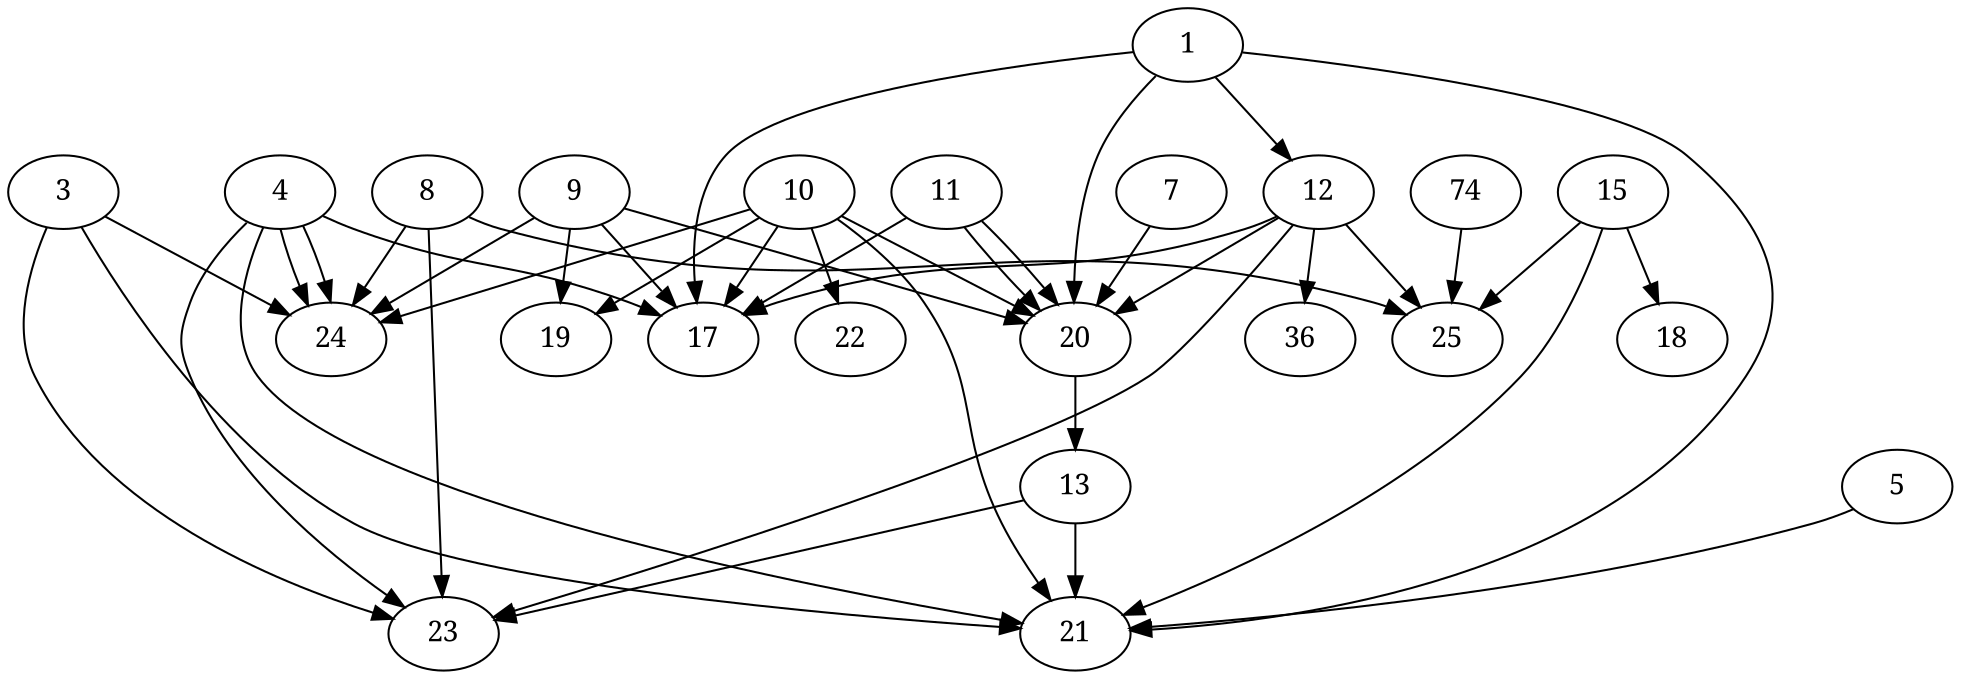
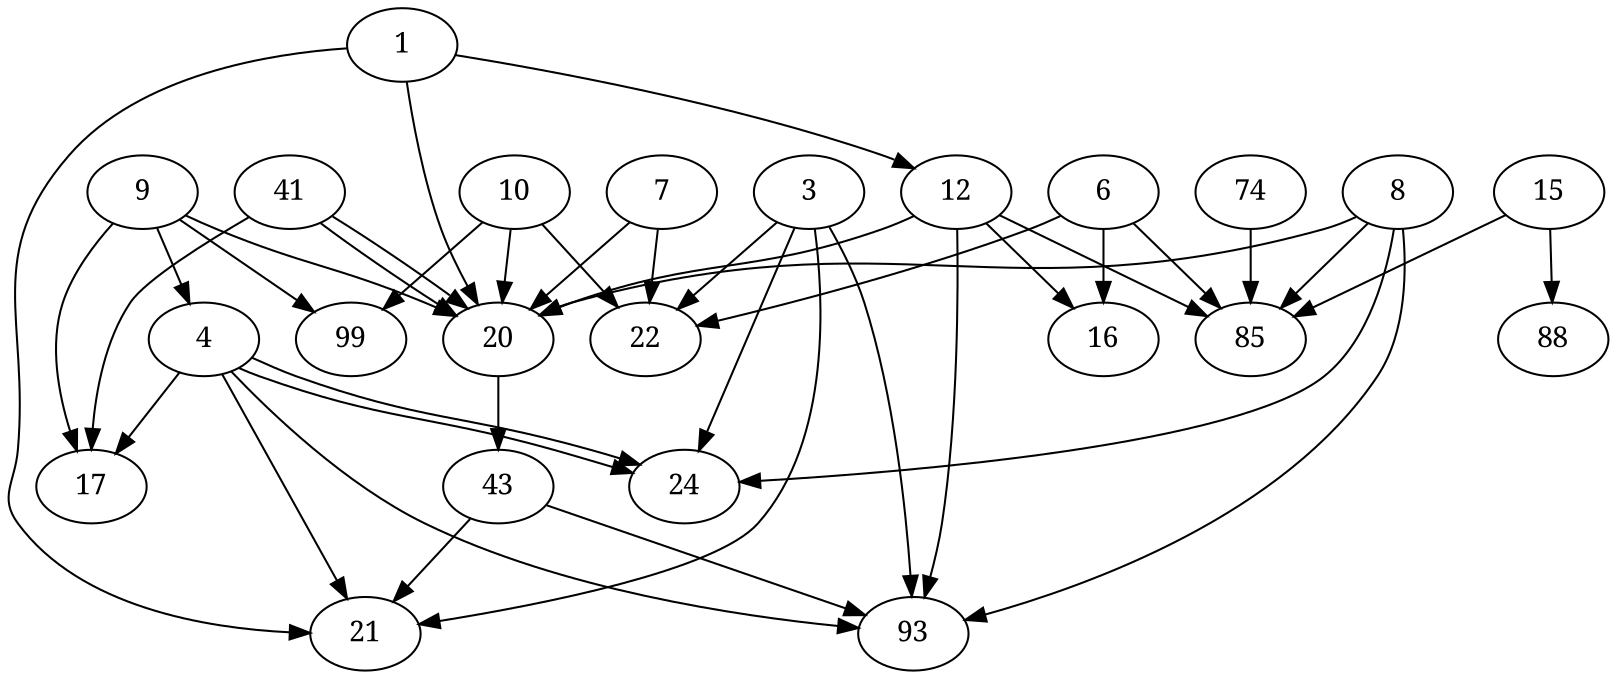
edge "1" -> "17": removed
node "11": label "11" -> "41"
node "6": added
edge "9" -> "24": now "9" -> "4"
edge "3" -> "22": added
edge "12" -> "17": removed
edge "7" -> "22": added
edge "10" -> "17": removed
edge "10" -> "24": removed
edge "8" -> "20": added
node "19": label "19" -> "99"
node "36": label "36" -> "16"
node "25": label "25" -> "85"
node "18": label "18" -> "88"
edge "10" -> "21": removed
edge "15" -> "21": removed
node "13": label "13" -> "43"
node "5": removed
node "23": label "23" -> "93"
